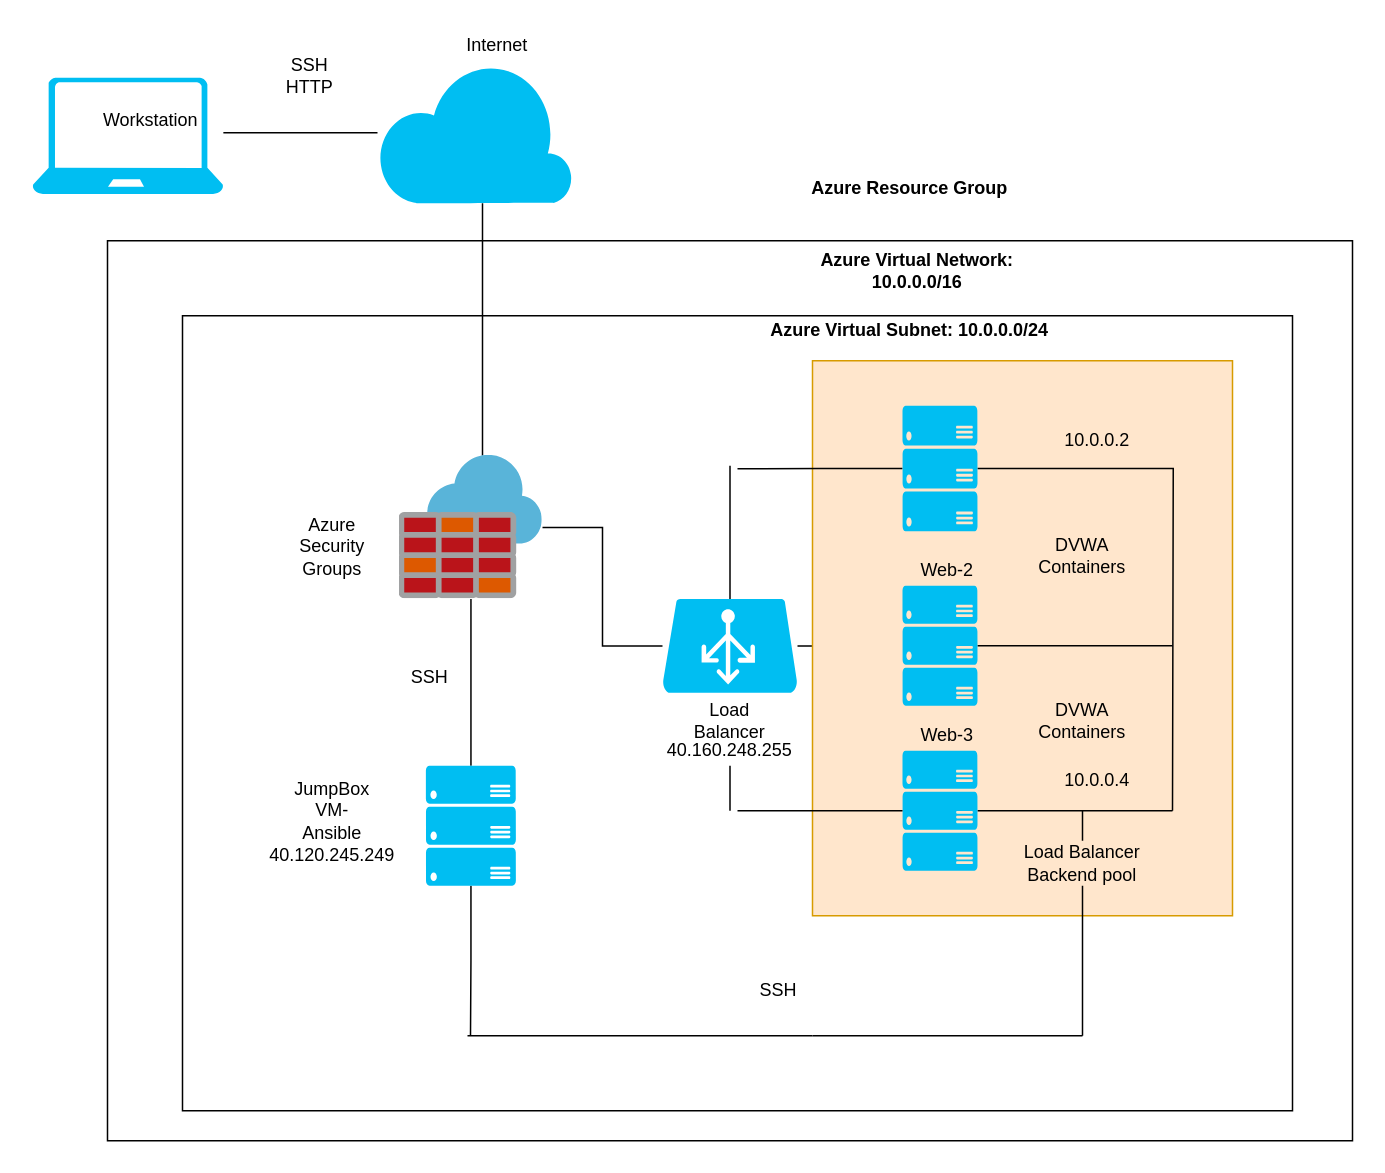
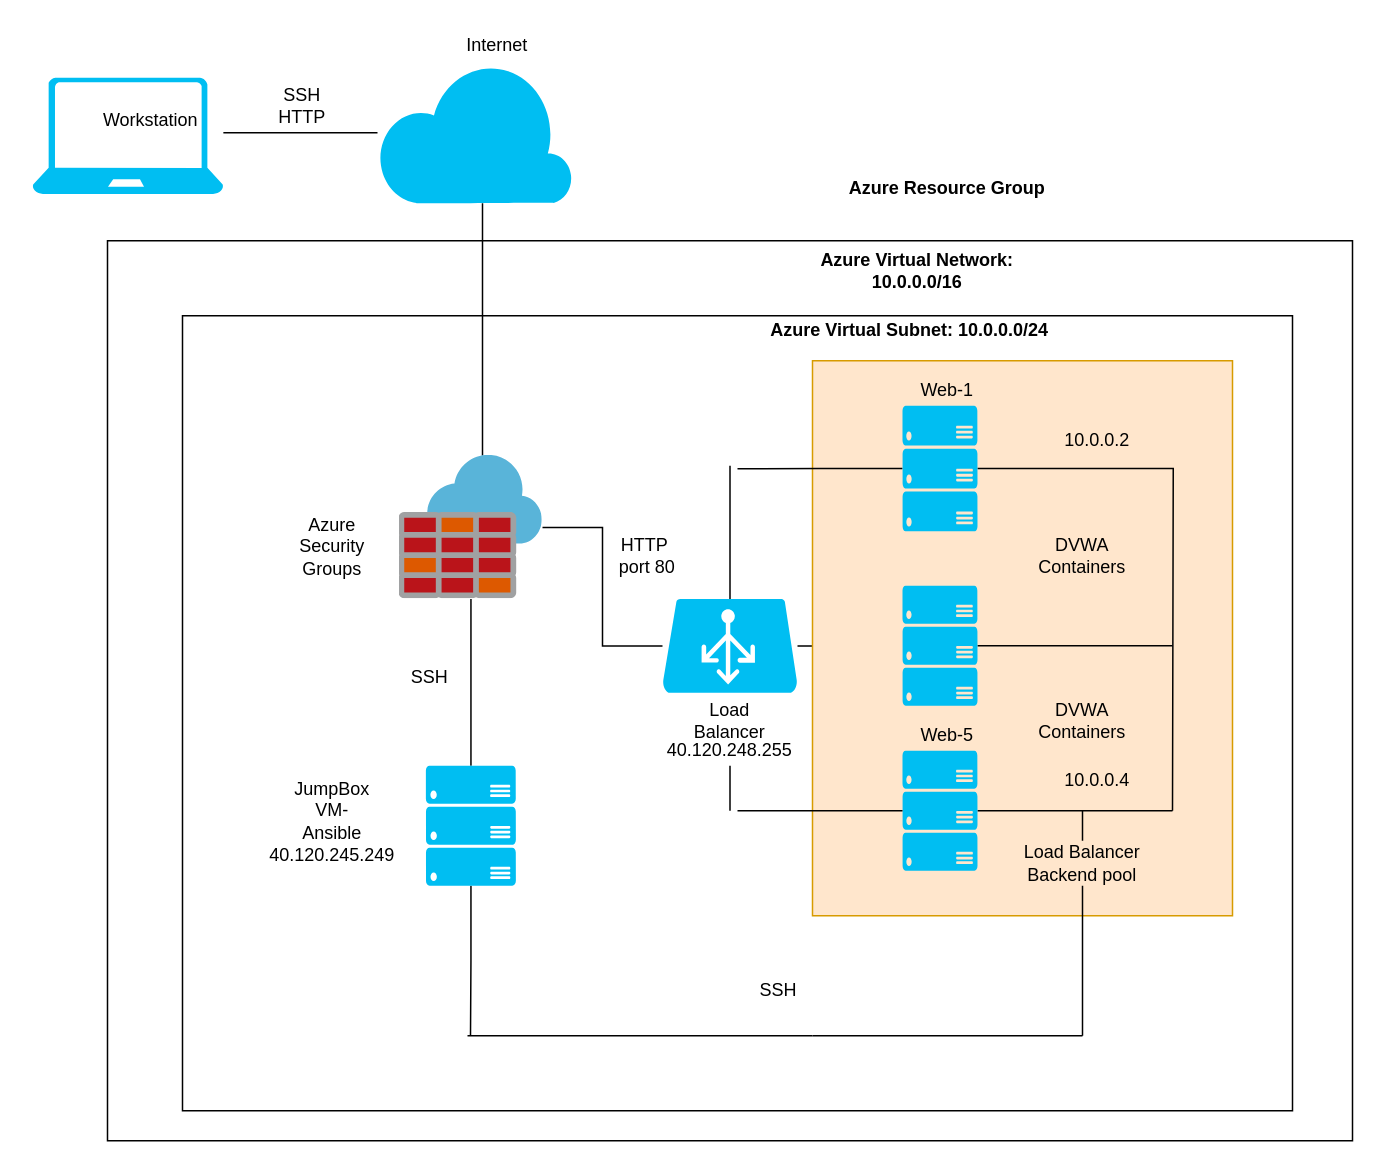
node "SSH HTTP": moved (310, 76) -> (302, 106)
node "Azure Resource Group": moved (910, 188) -> (947, 188)
node "Web-1": added
node "HTTP port 80": added
node "Web-2": removed
node "Web-3": label "Web-3" -> "Web-5"
node "40.160.248.255": label "40.160.248.255" -> "40.120.248.255"
